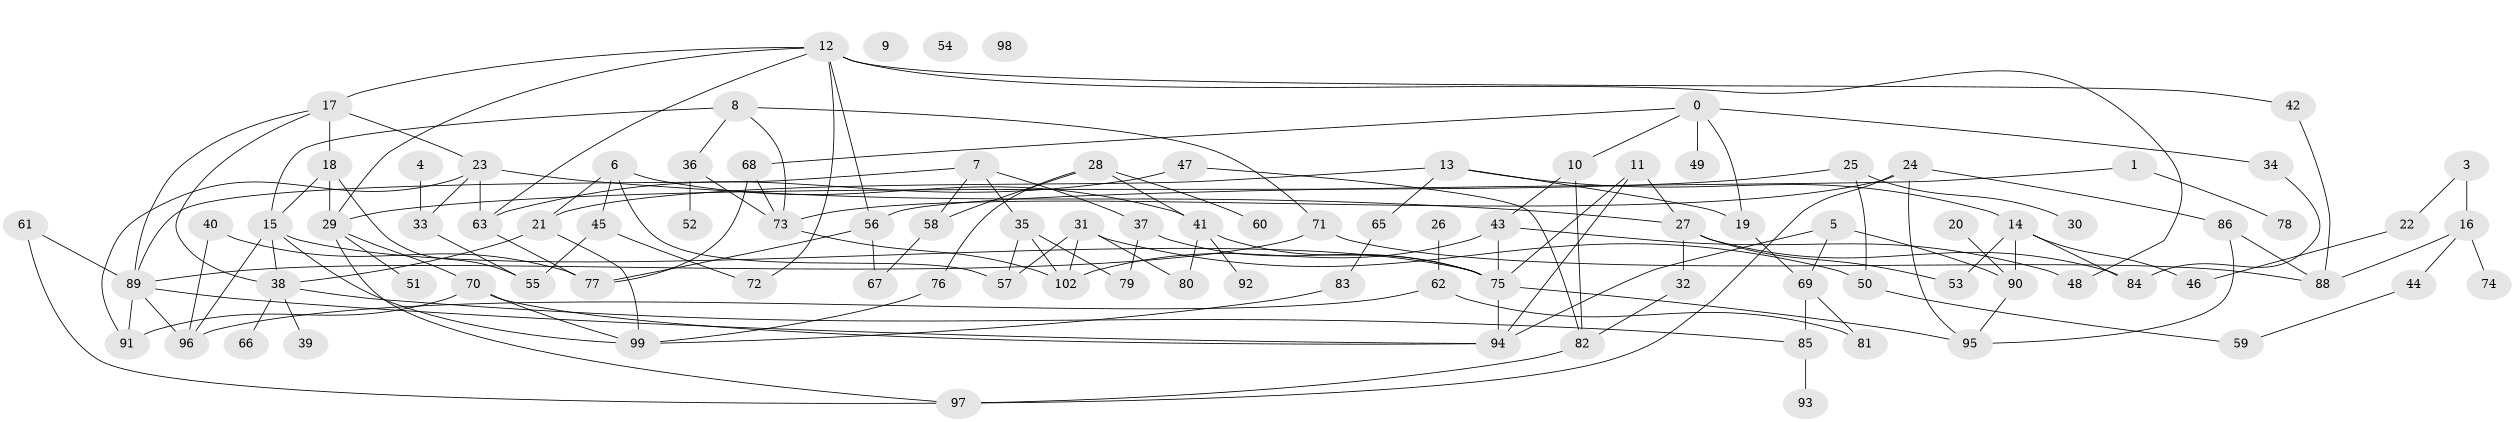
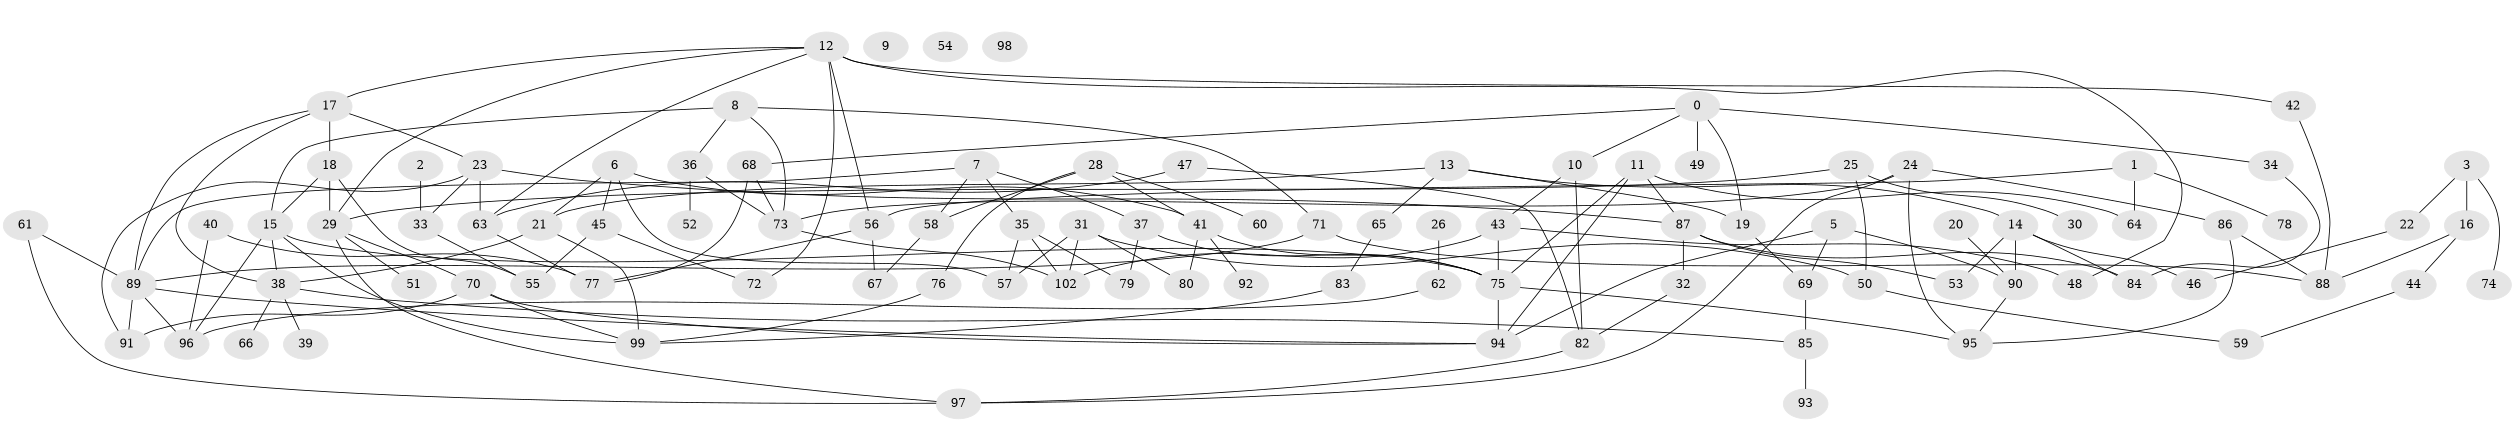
node "4": label "4" -> "2"
node "27": label "27" -> "87"
node "64": added
edge "16" -- "74": now "3" -- "74"
node "81": removed
